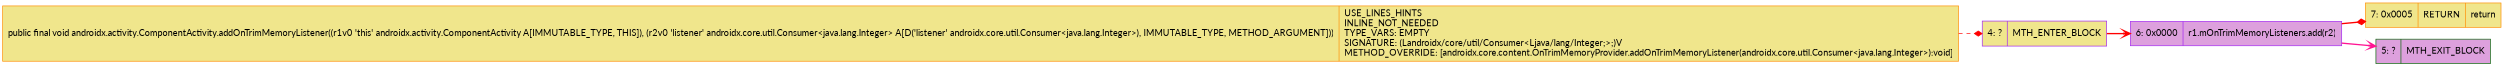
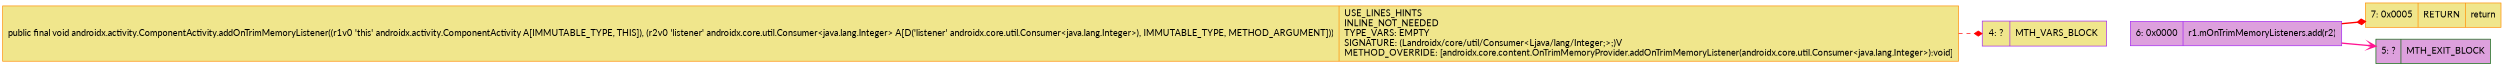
node "4: ?": text "MTH_ENTER_BLOCK" -> "MTH_VARS_BLOCK"
edge "4: ?" -> "6: 0x0000": removed
